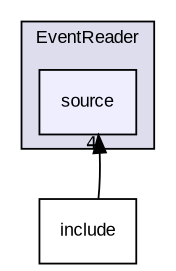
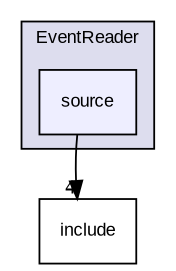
edge "include" -> "source": reversed
